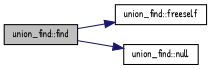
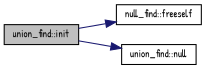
node "union_find::freeself": label "union_find::freeself" -> "null_find::freeself"
node "union_find::find": label "union_find::find" -> "union_find::init"
